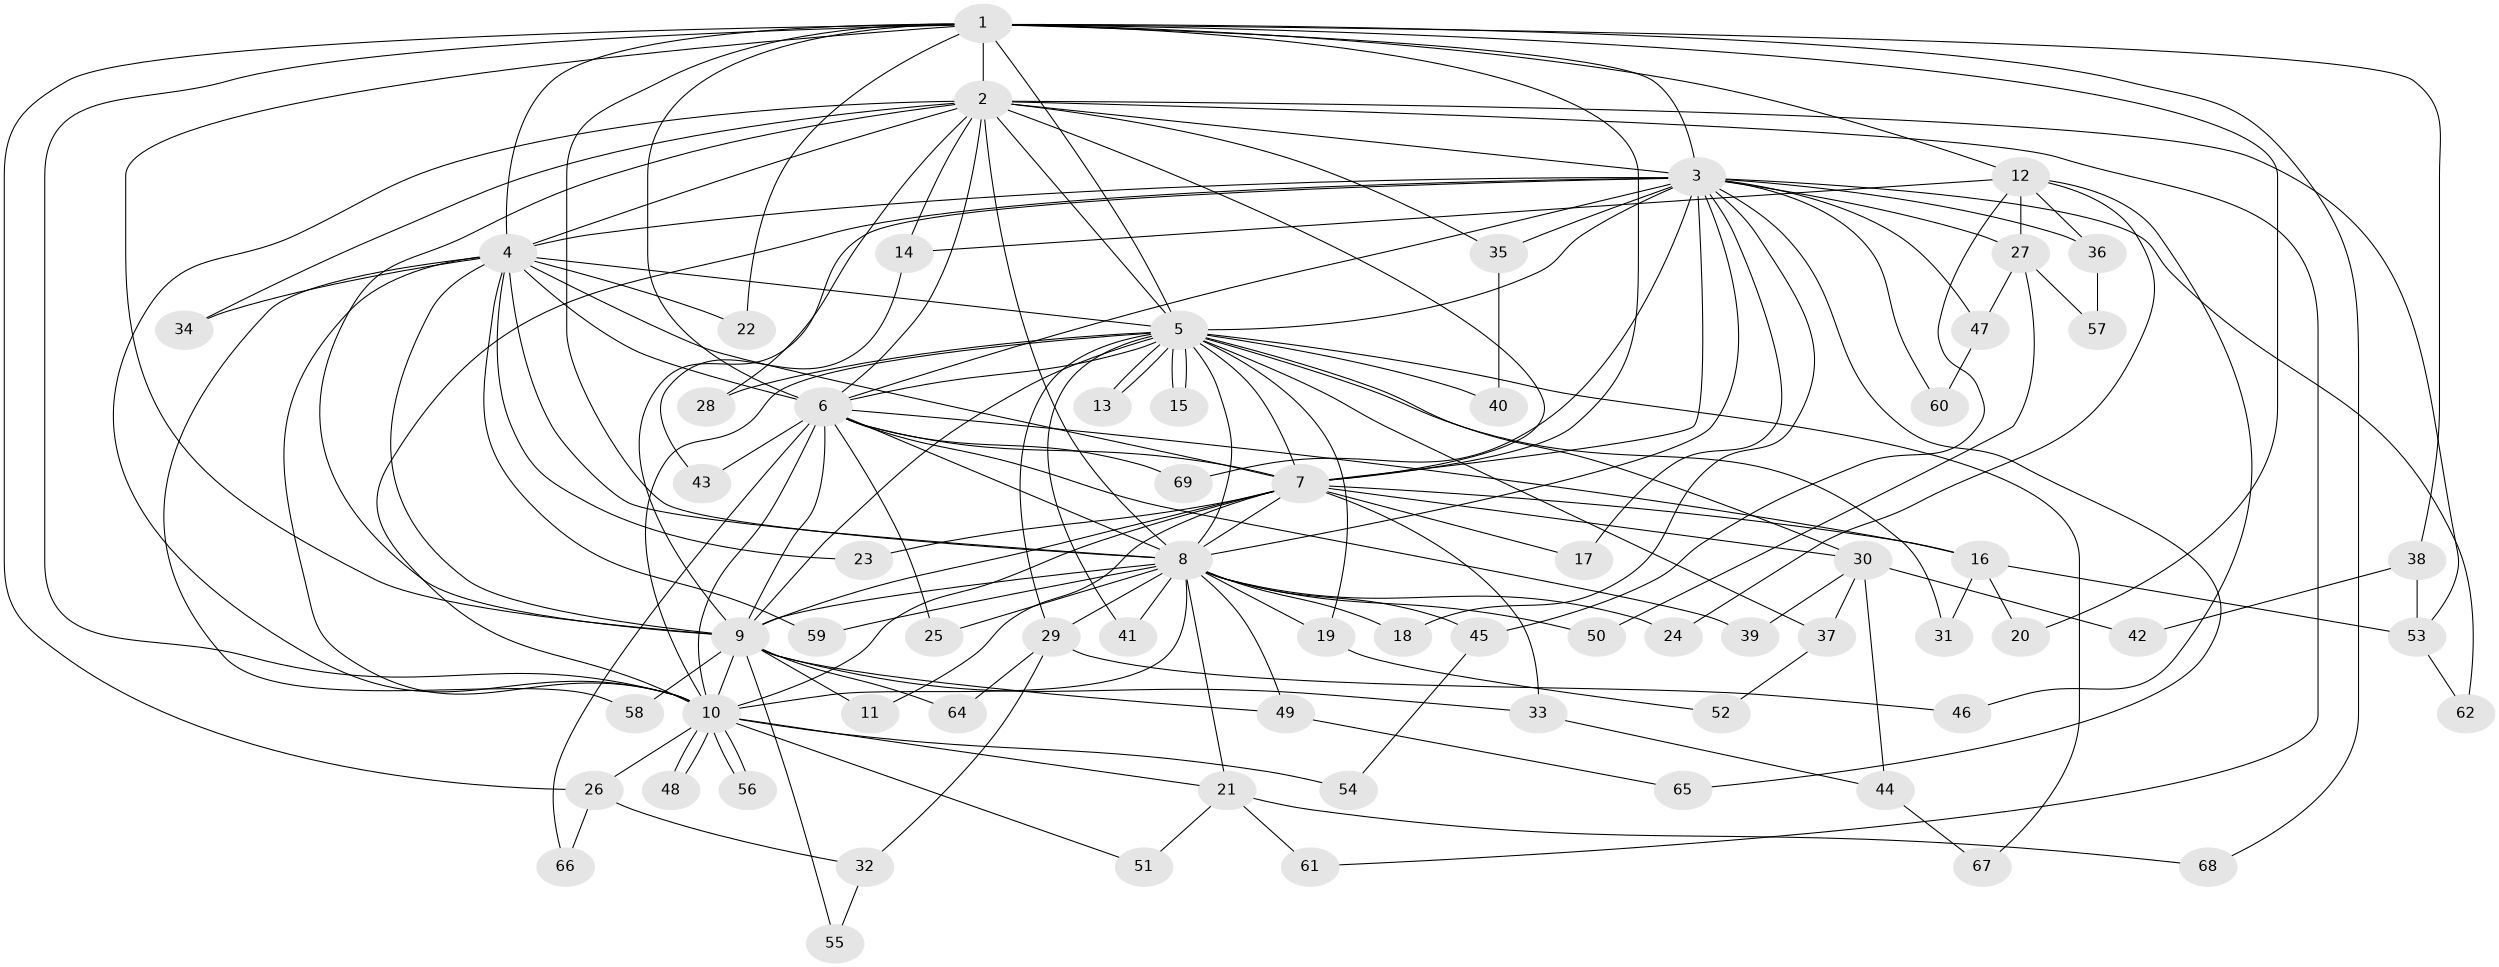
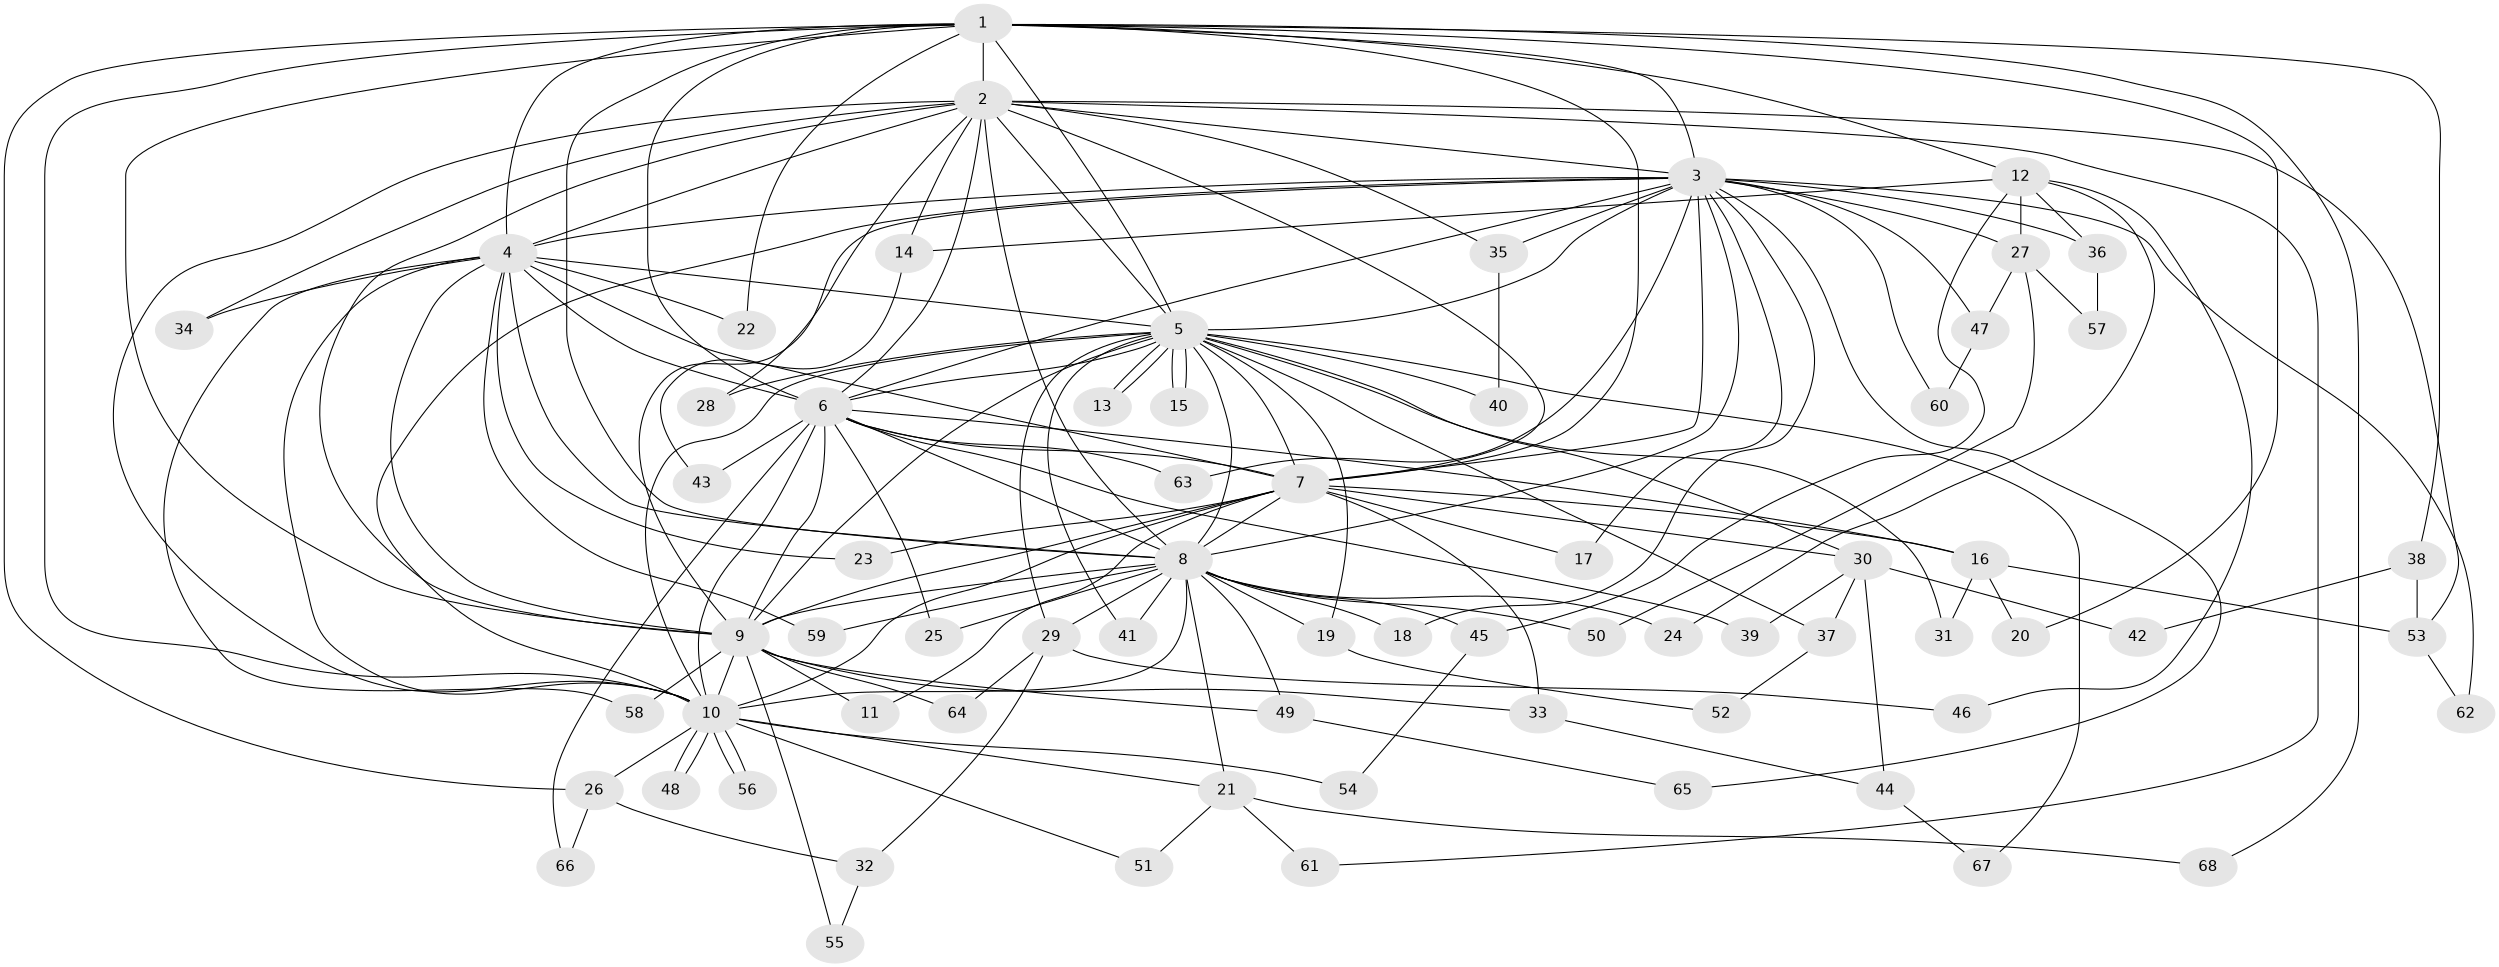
node "69": label "69" -> "63"
